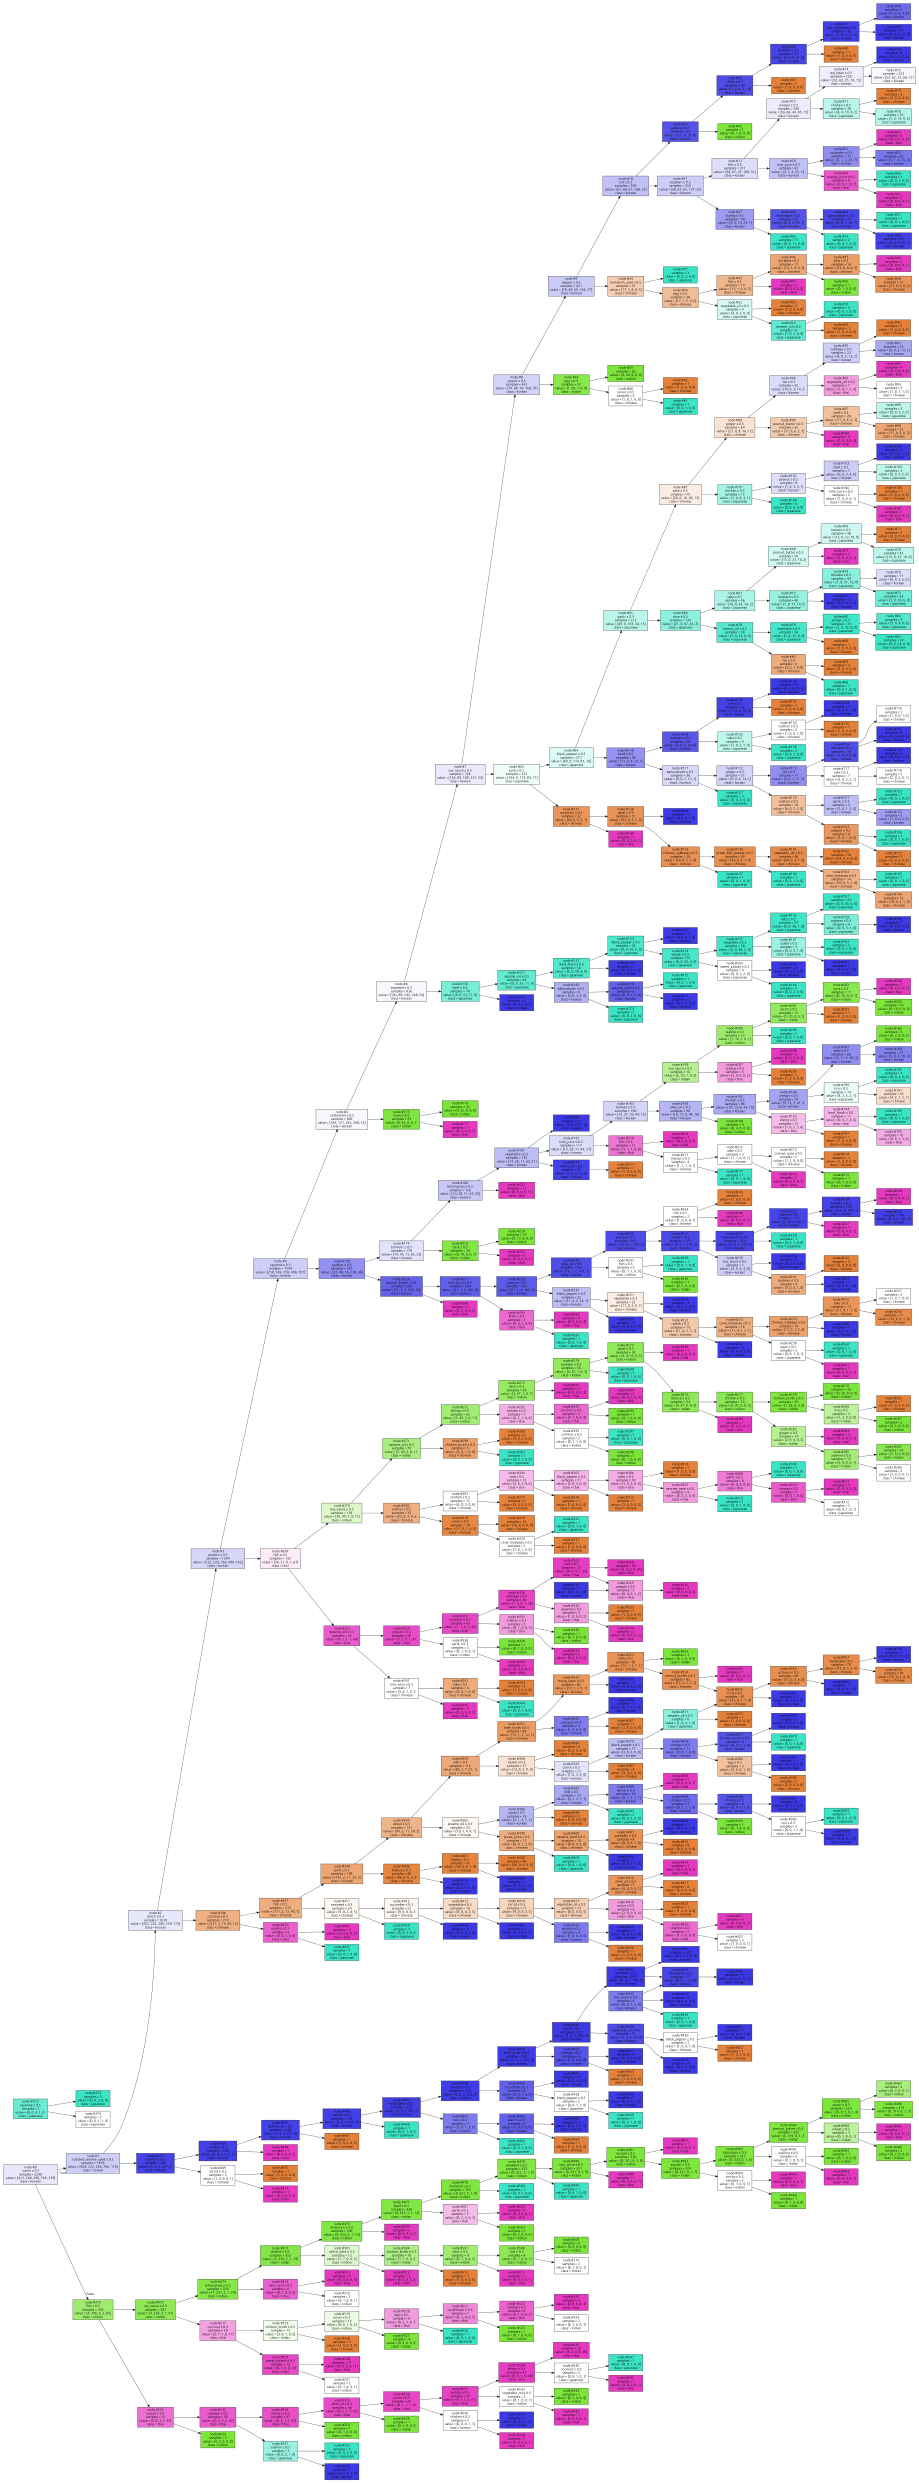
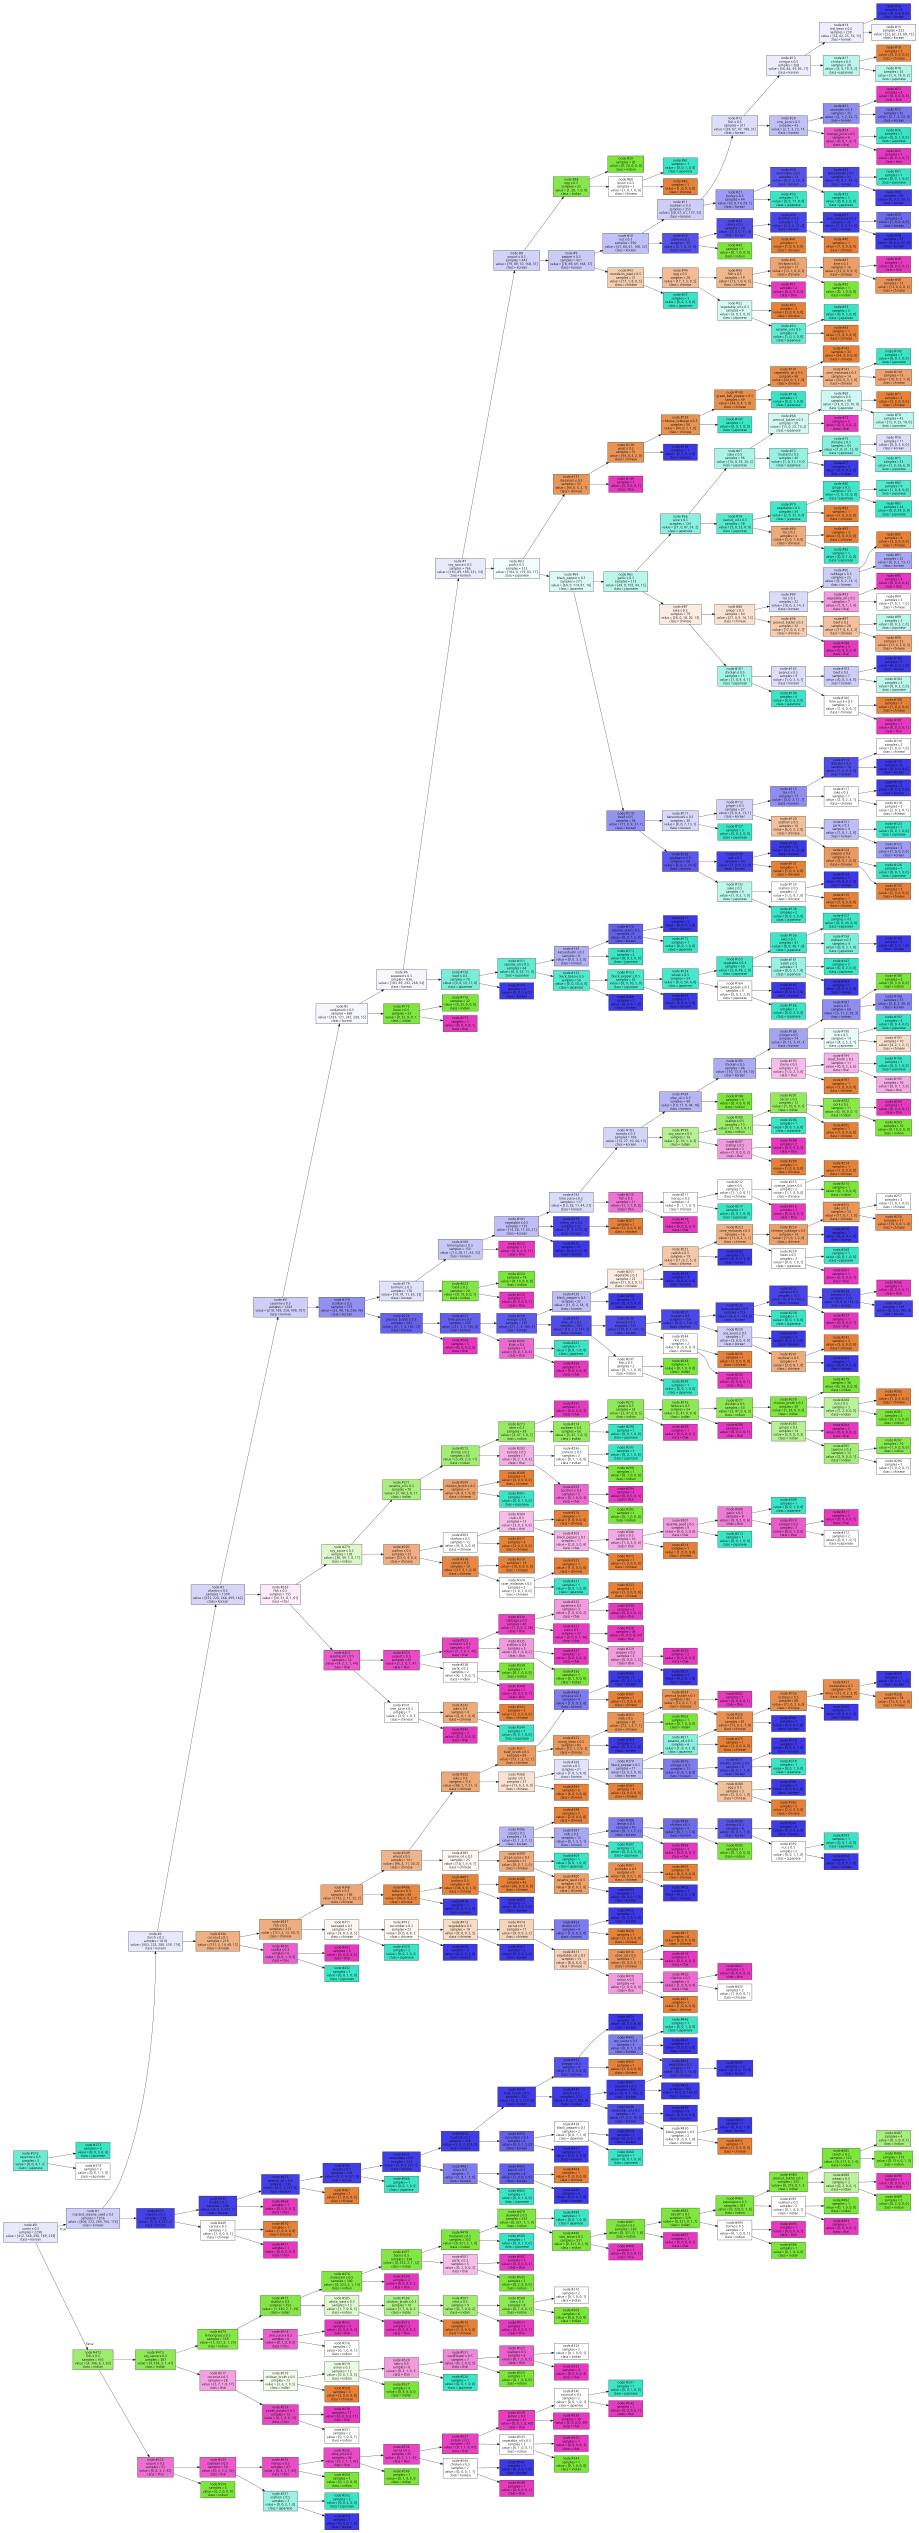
edge "node #331" -> "node #329": reversed
